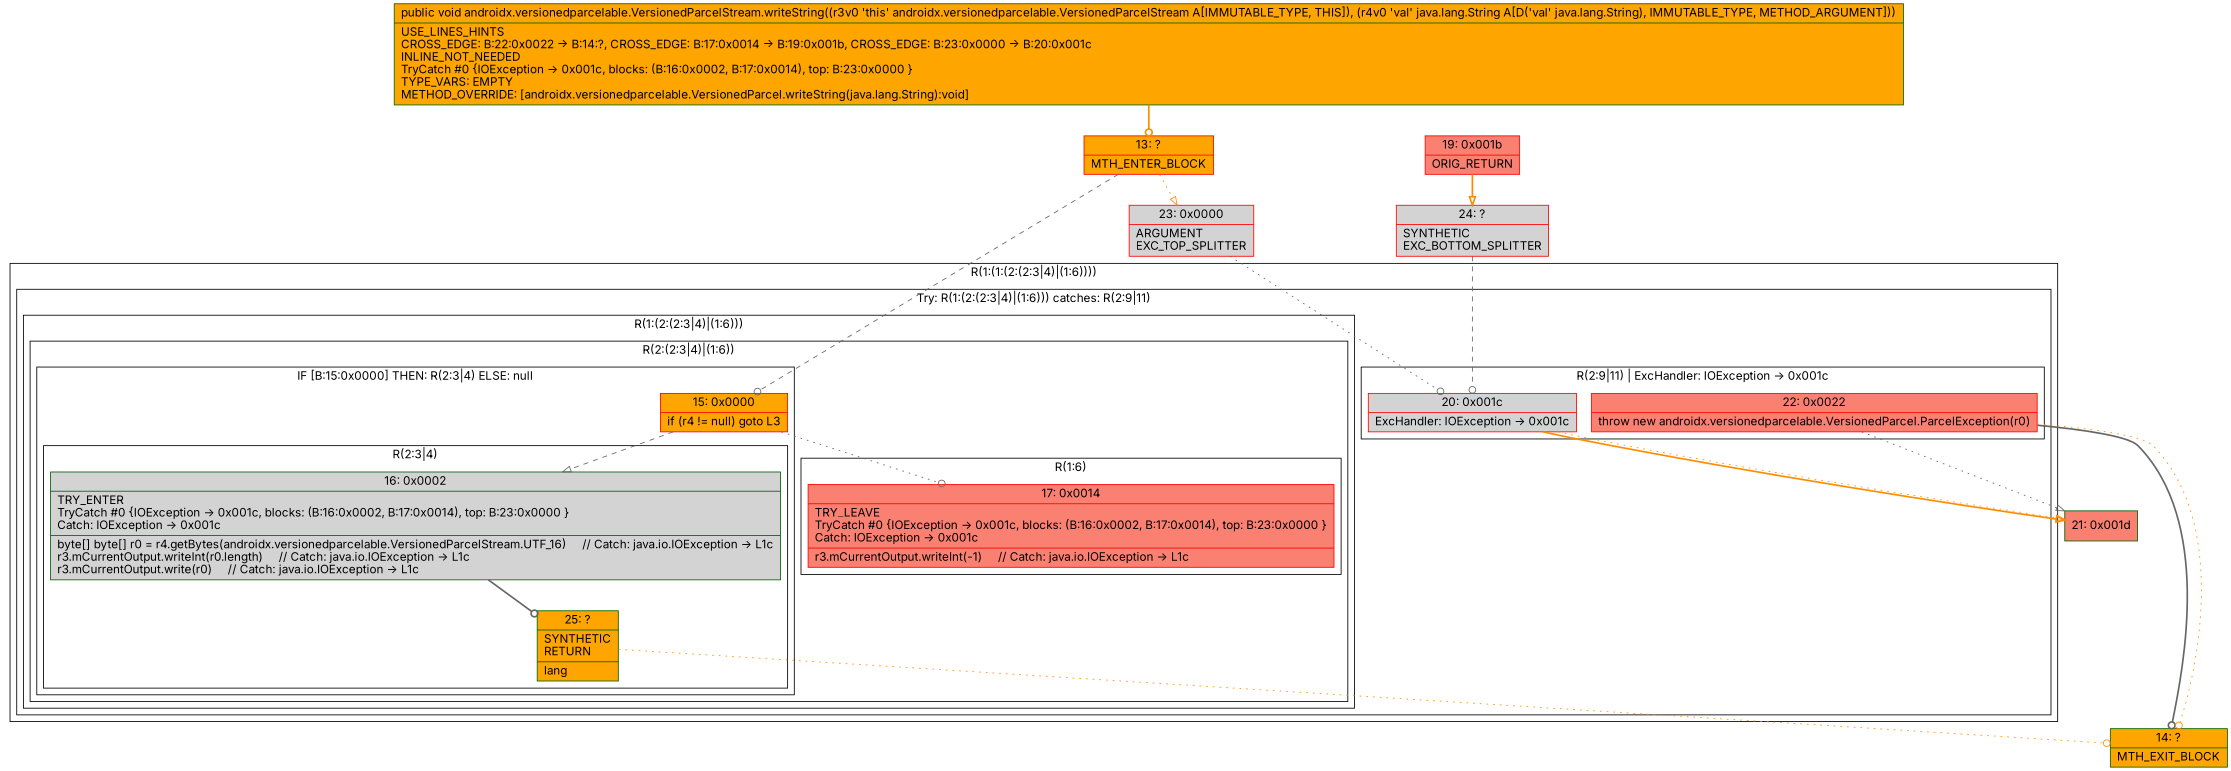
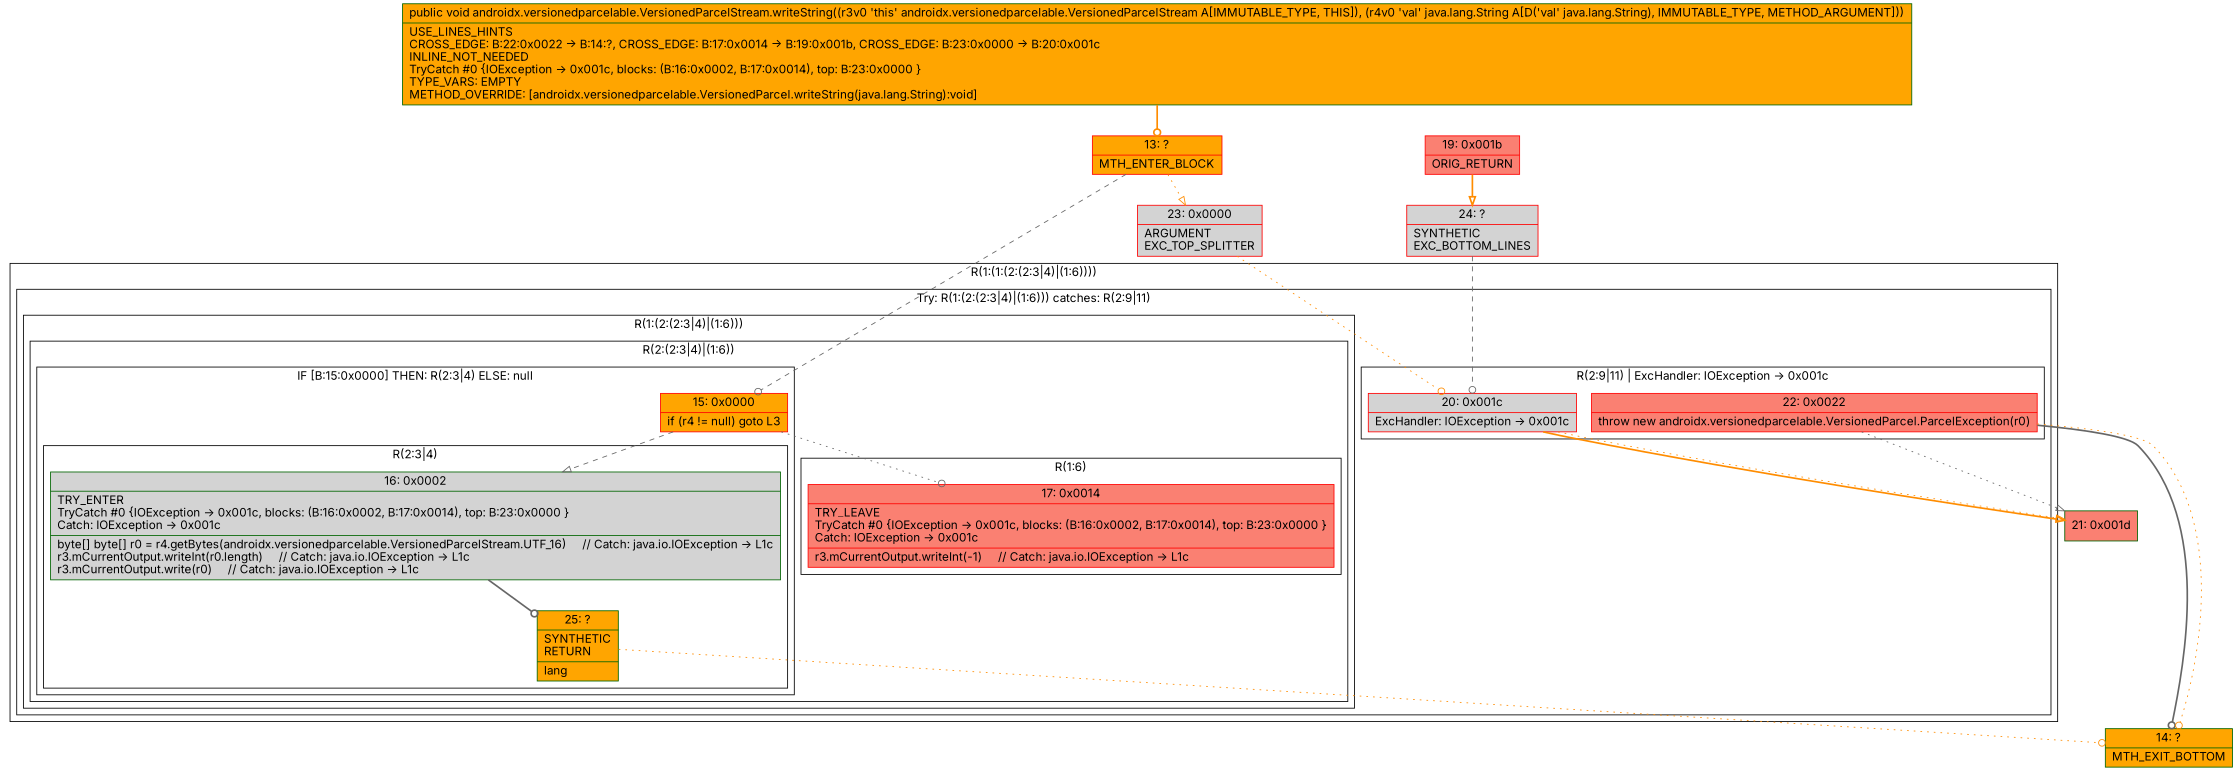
node "24: ?": text "EXC_BOTTOM_SPLITTER" -> "EXC_BOTTOM_LINES"
edge "23: 0x0000" -> "20: 0x001c": color gray40 -> darkorange
node "14: ?": text "MTH_EXIT_BLOCK" -> "MTH_EXIT_BOTTOM"
